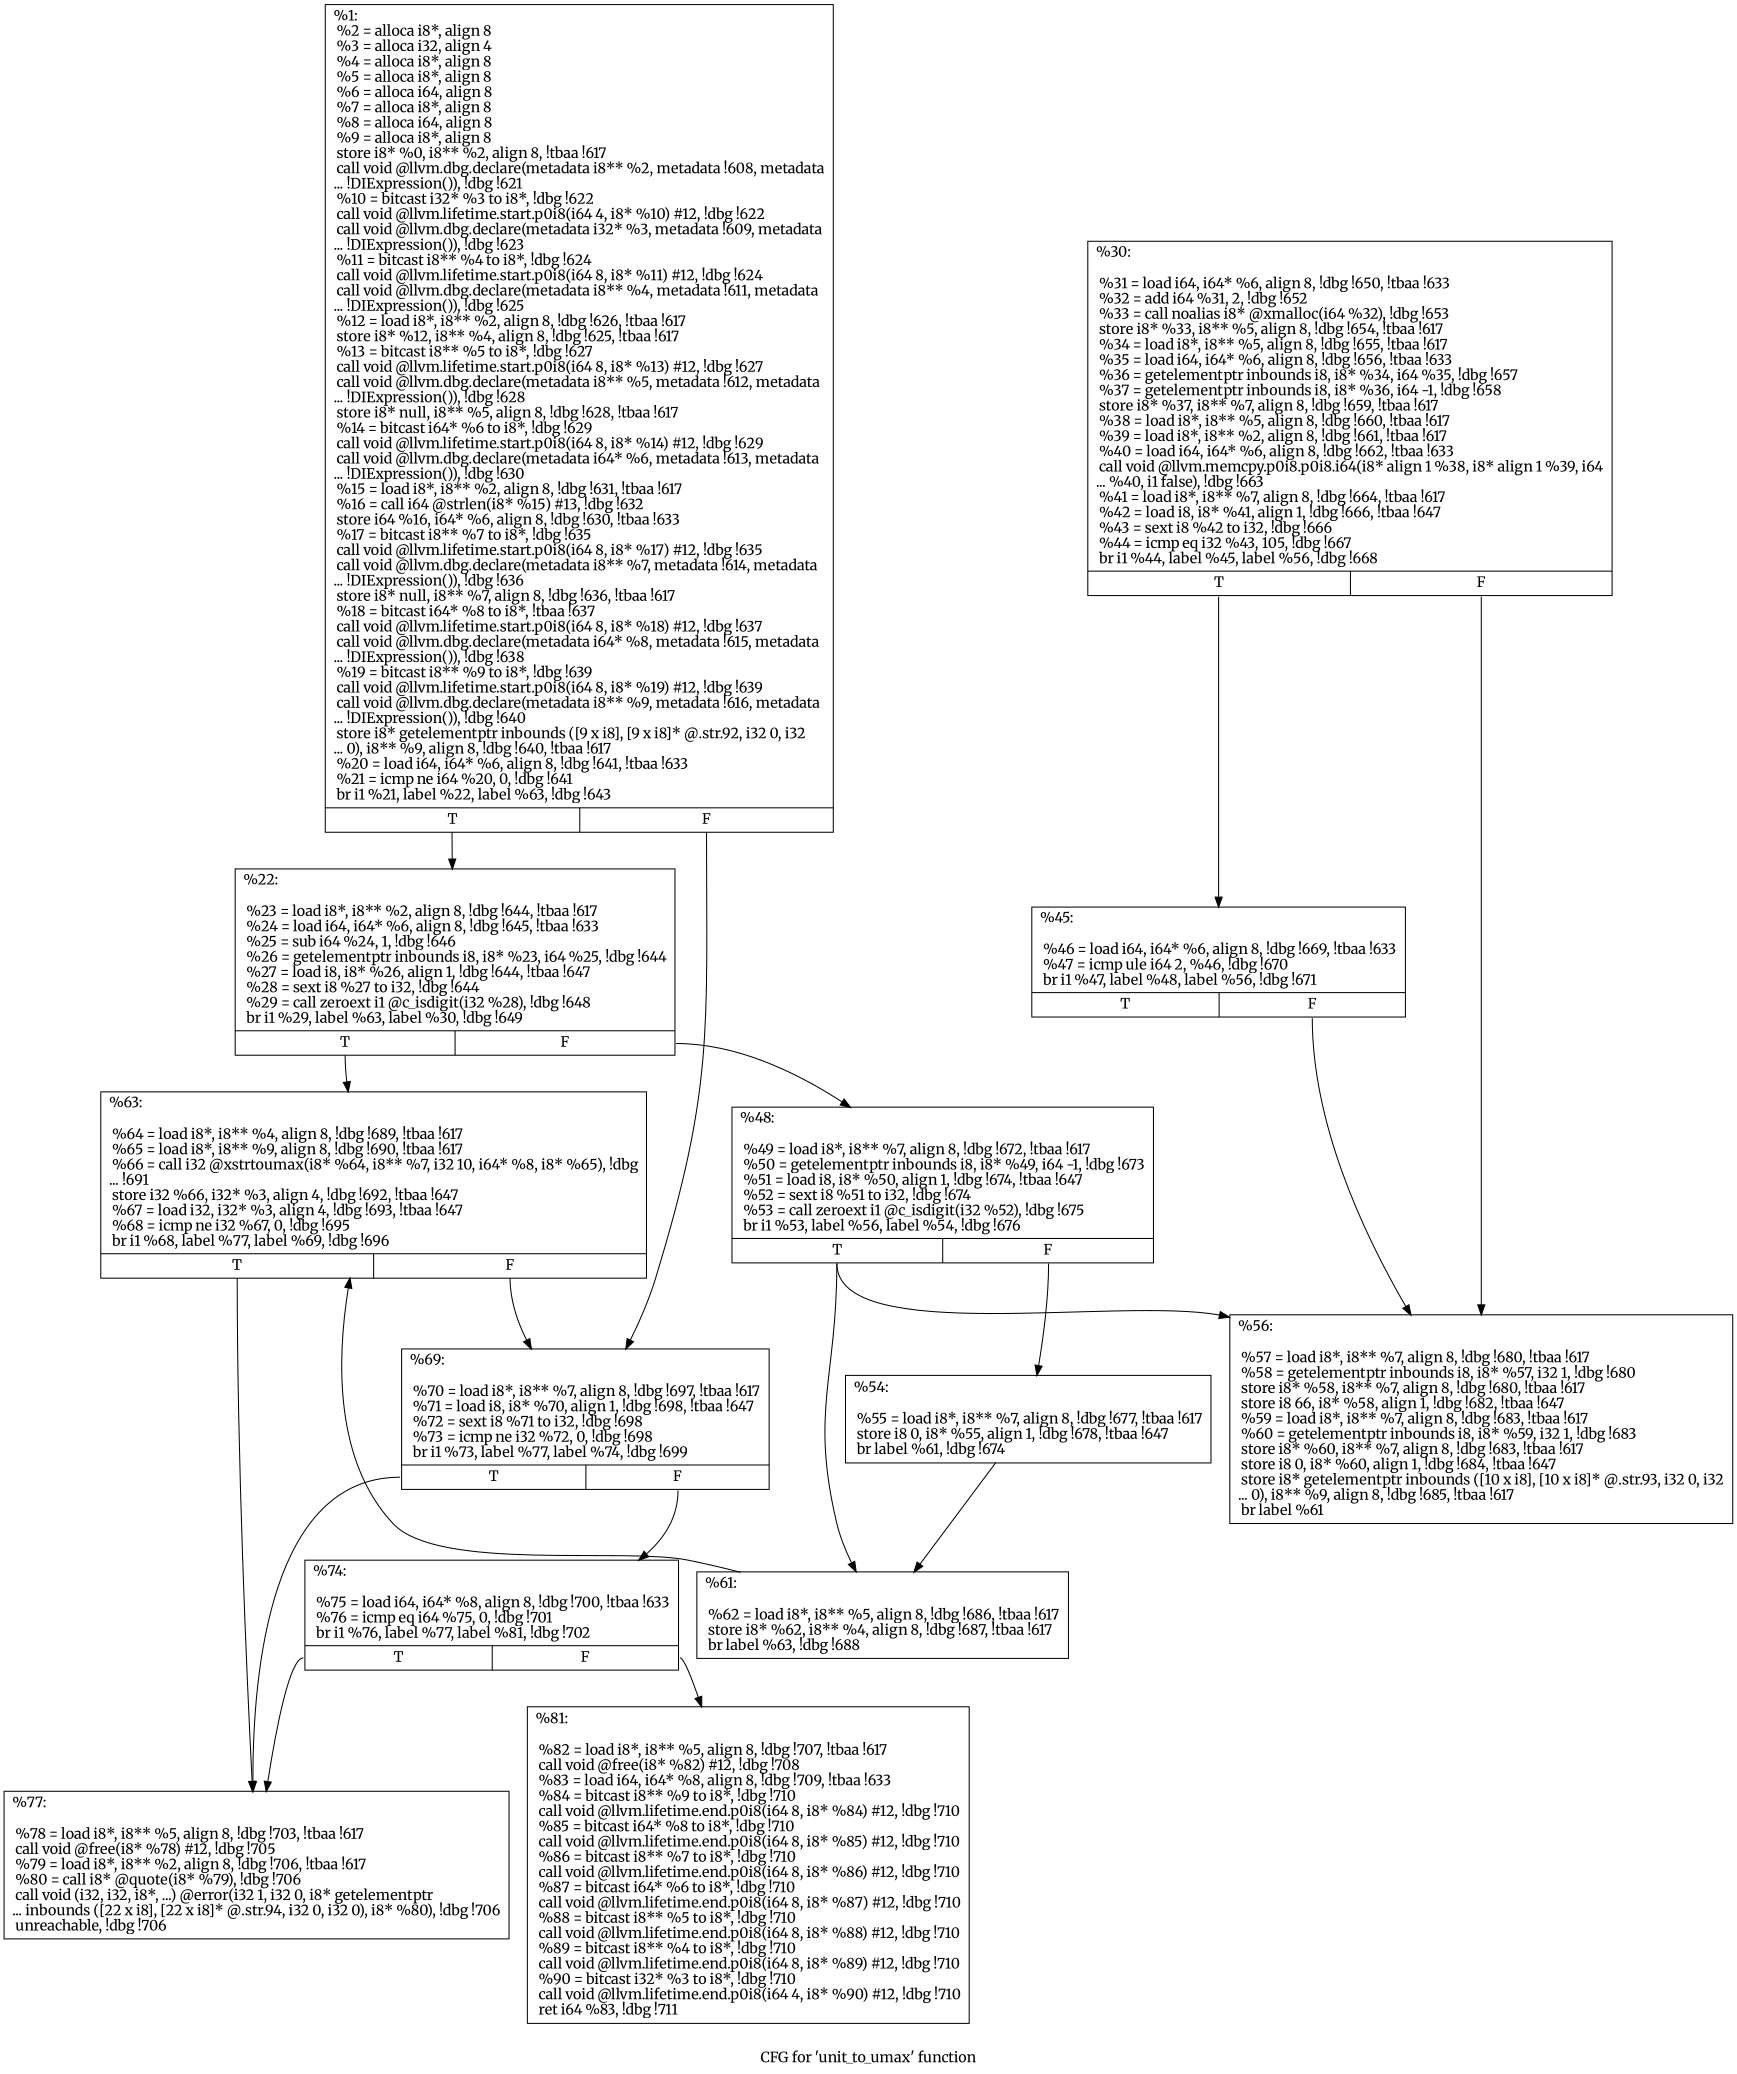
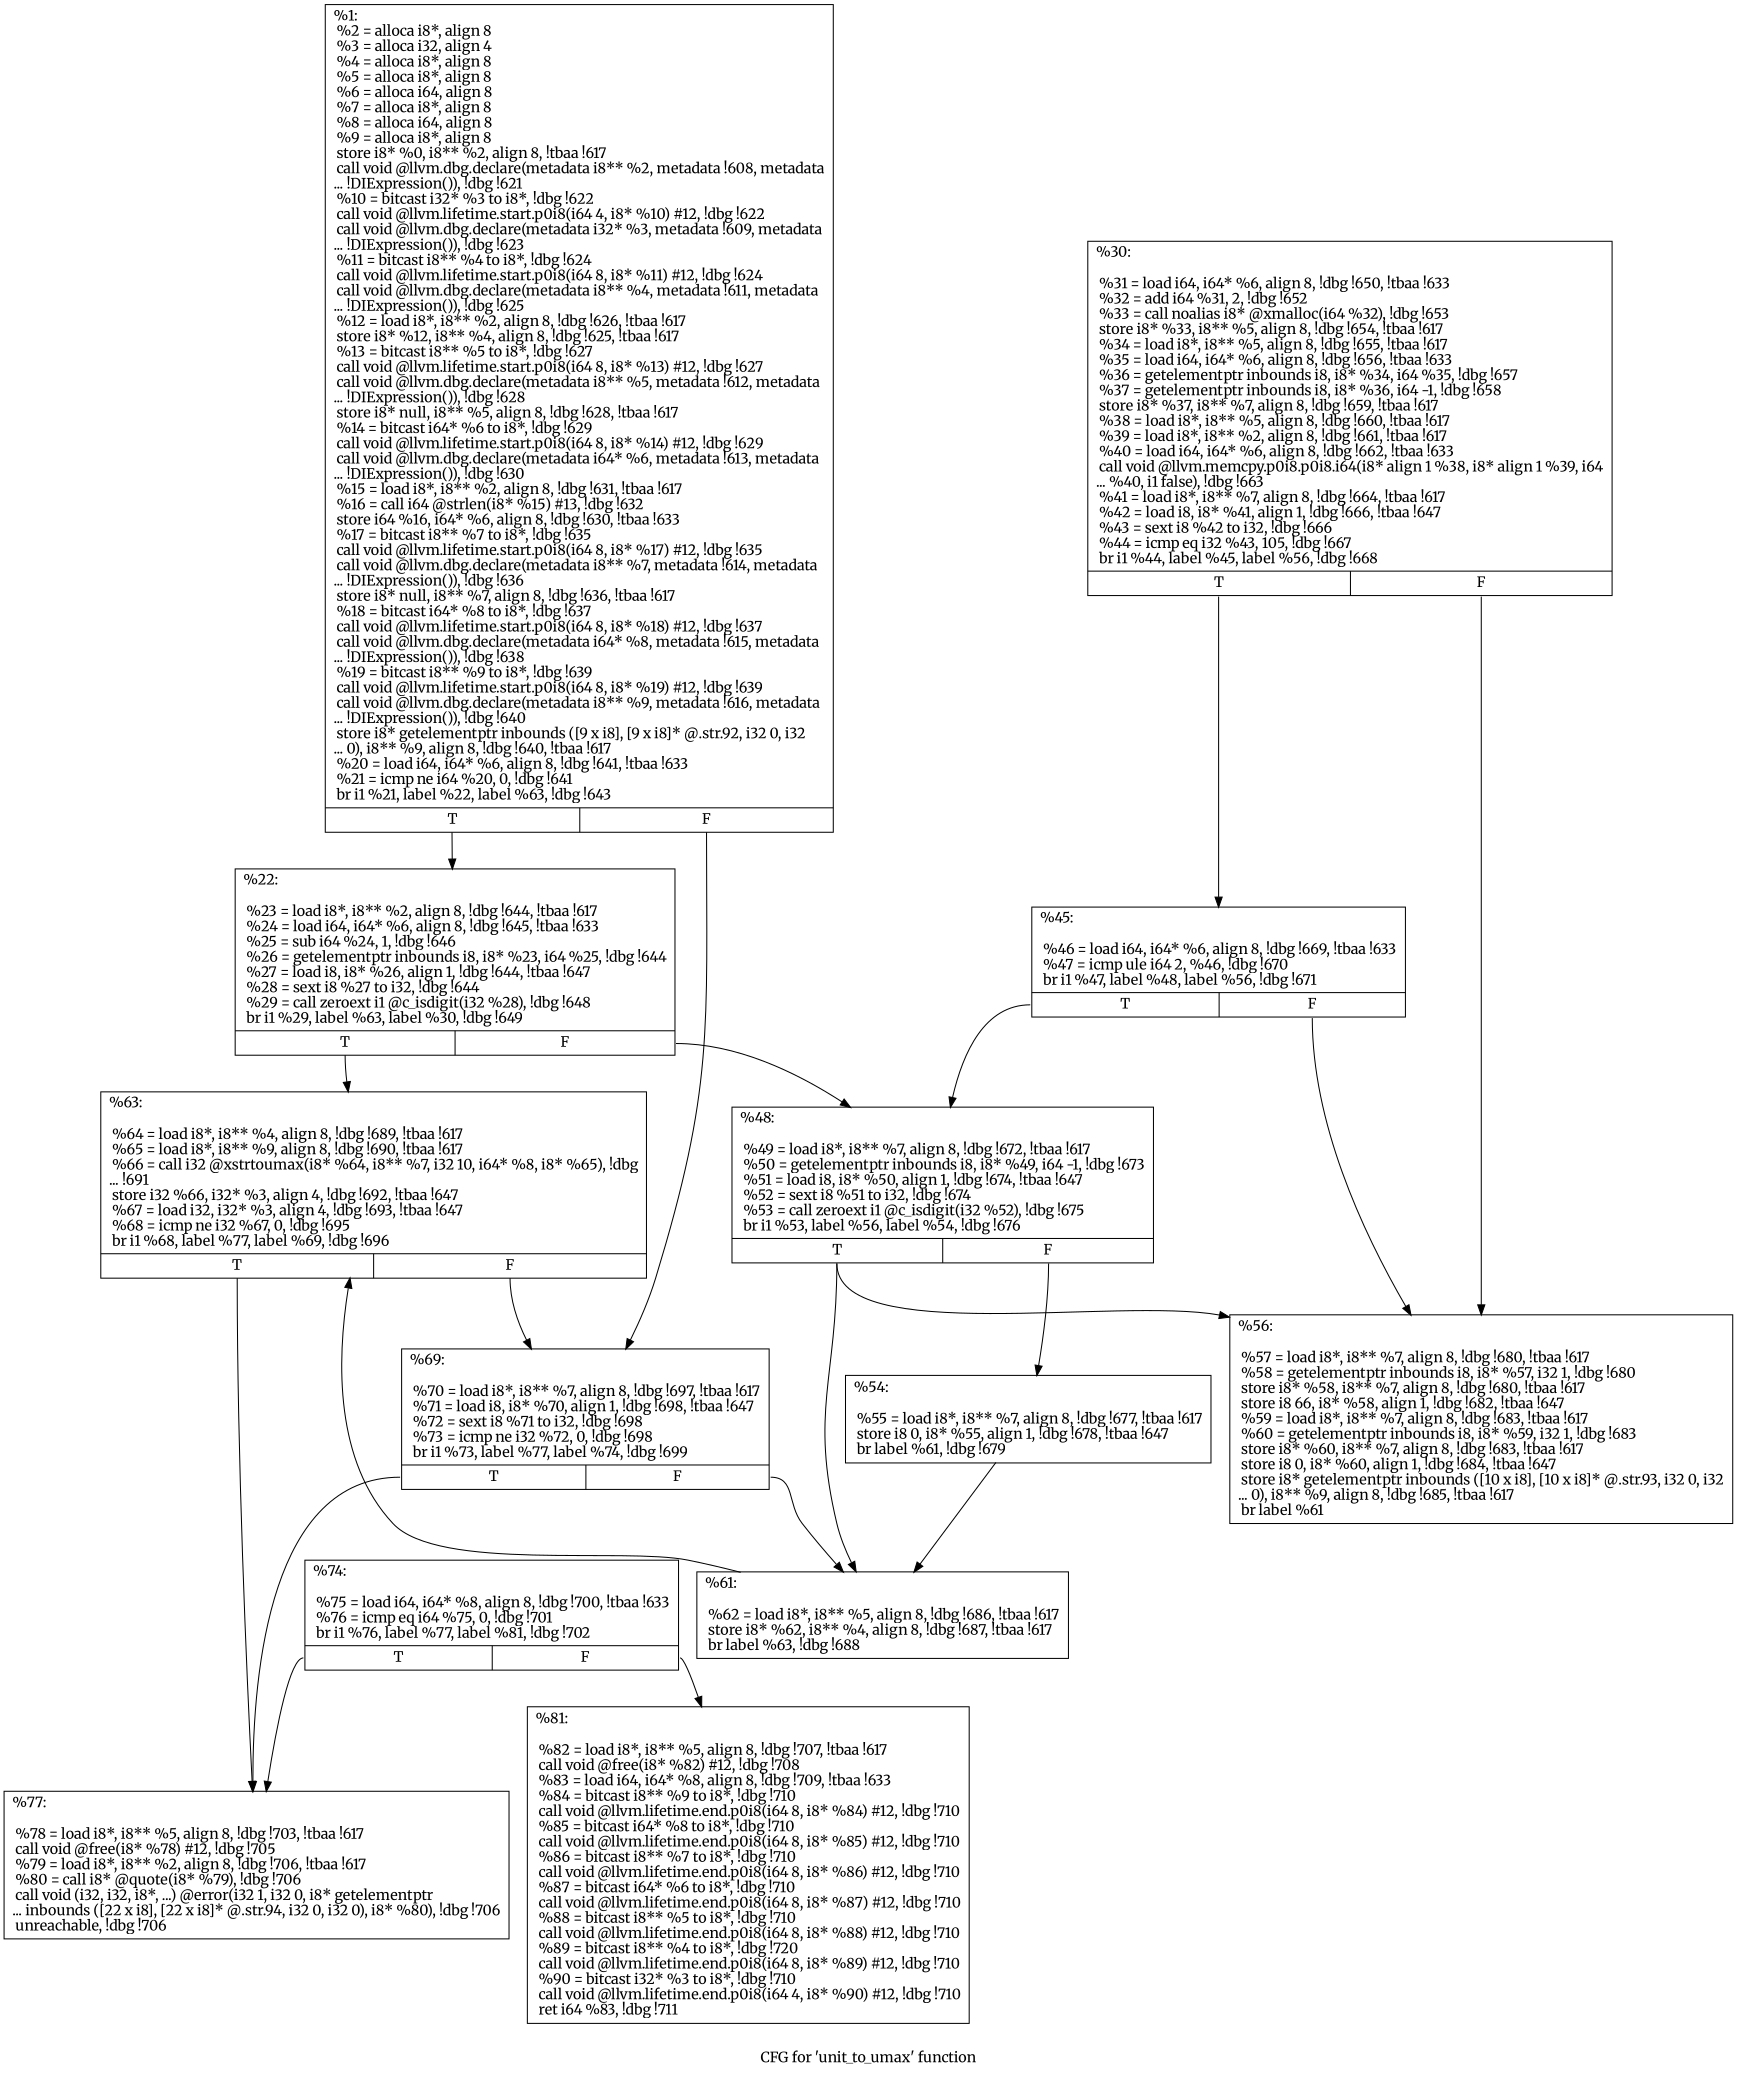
node "%1:": text "%18 = bitcast i64* %8 to i8*, !tbaa !637" -> "%18 = bitcast i64* %8 to i8*, !dbg !637"
edge "%45:" -> "%48:": added
node "%54:": text "br label %61, !dbg !674" -> "br label %61, !dbg !679"
edge "%69:" -> "%74:": now "%69:" -> "%61:"
node "%81:": text "%89 = bitcast i8** %4 to i8*, !dbg !710" -> "%89 = bitcast i8** %4 to i8*, !dbg !720"
